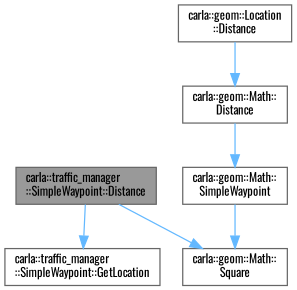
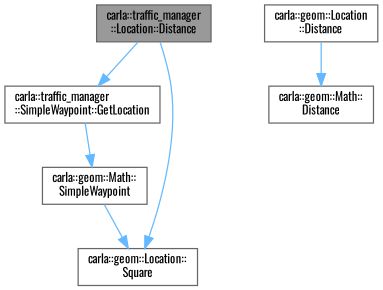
edge "carla::geom::Math:: Distance" -> "carla::geom::Math:: SimpleWaypoint": now "carla::traffic_manager ::SimpleWaypoint::GetLocation" -> "carla::geom::Math:: SimpleWaypoint"
node "carla::traffic_manager ::SimpleWaypoint::Distance": label "carla::traffic_manager ::SimpleWaypoint::Distance" -> "carla::traffic_manager ::Location::Distance"
node "carla::geom::Math:: Square": label "carla::geom::Math:: Square" -> "carla::geom::Location:: Square"
